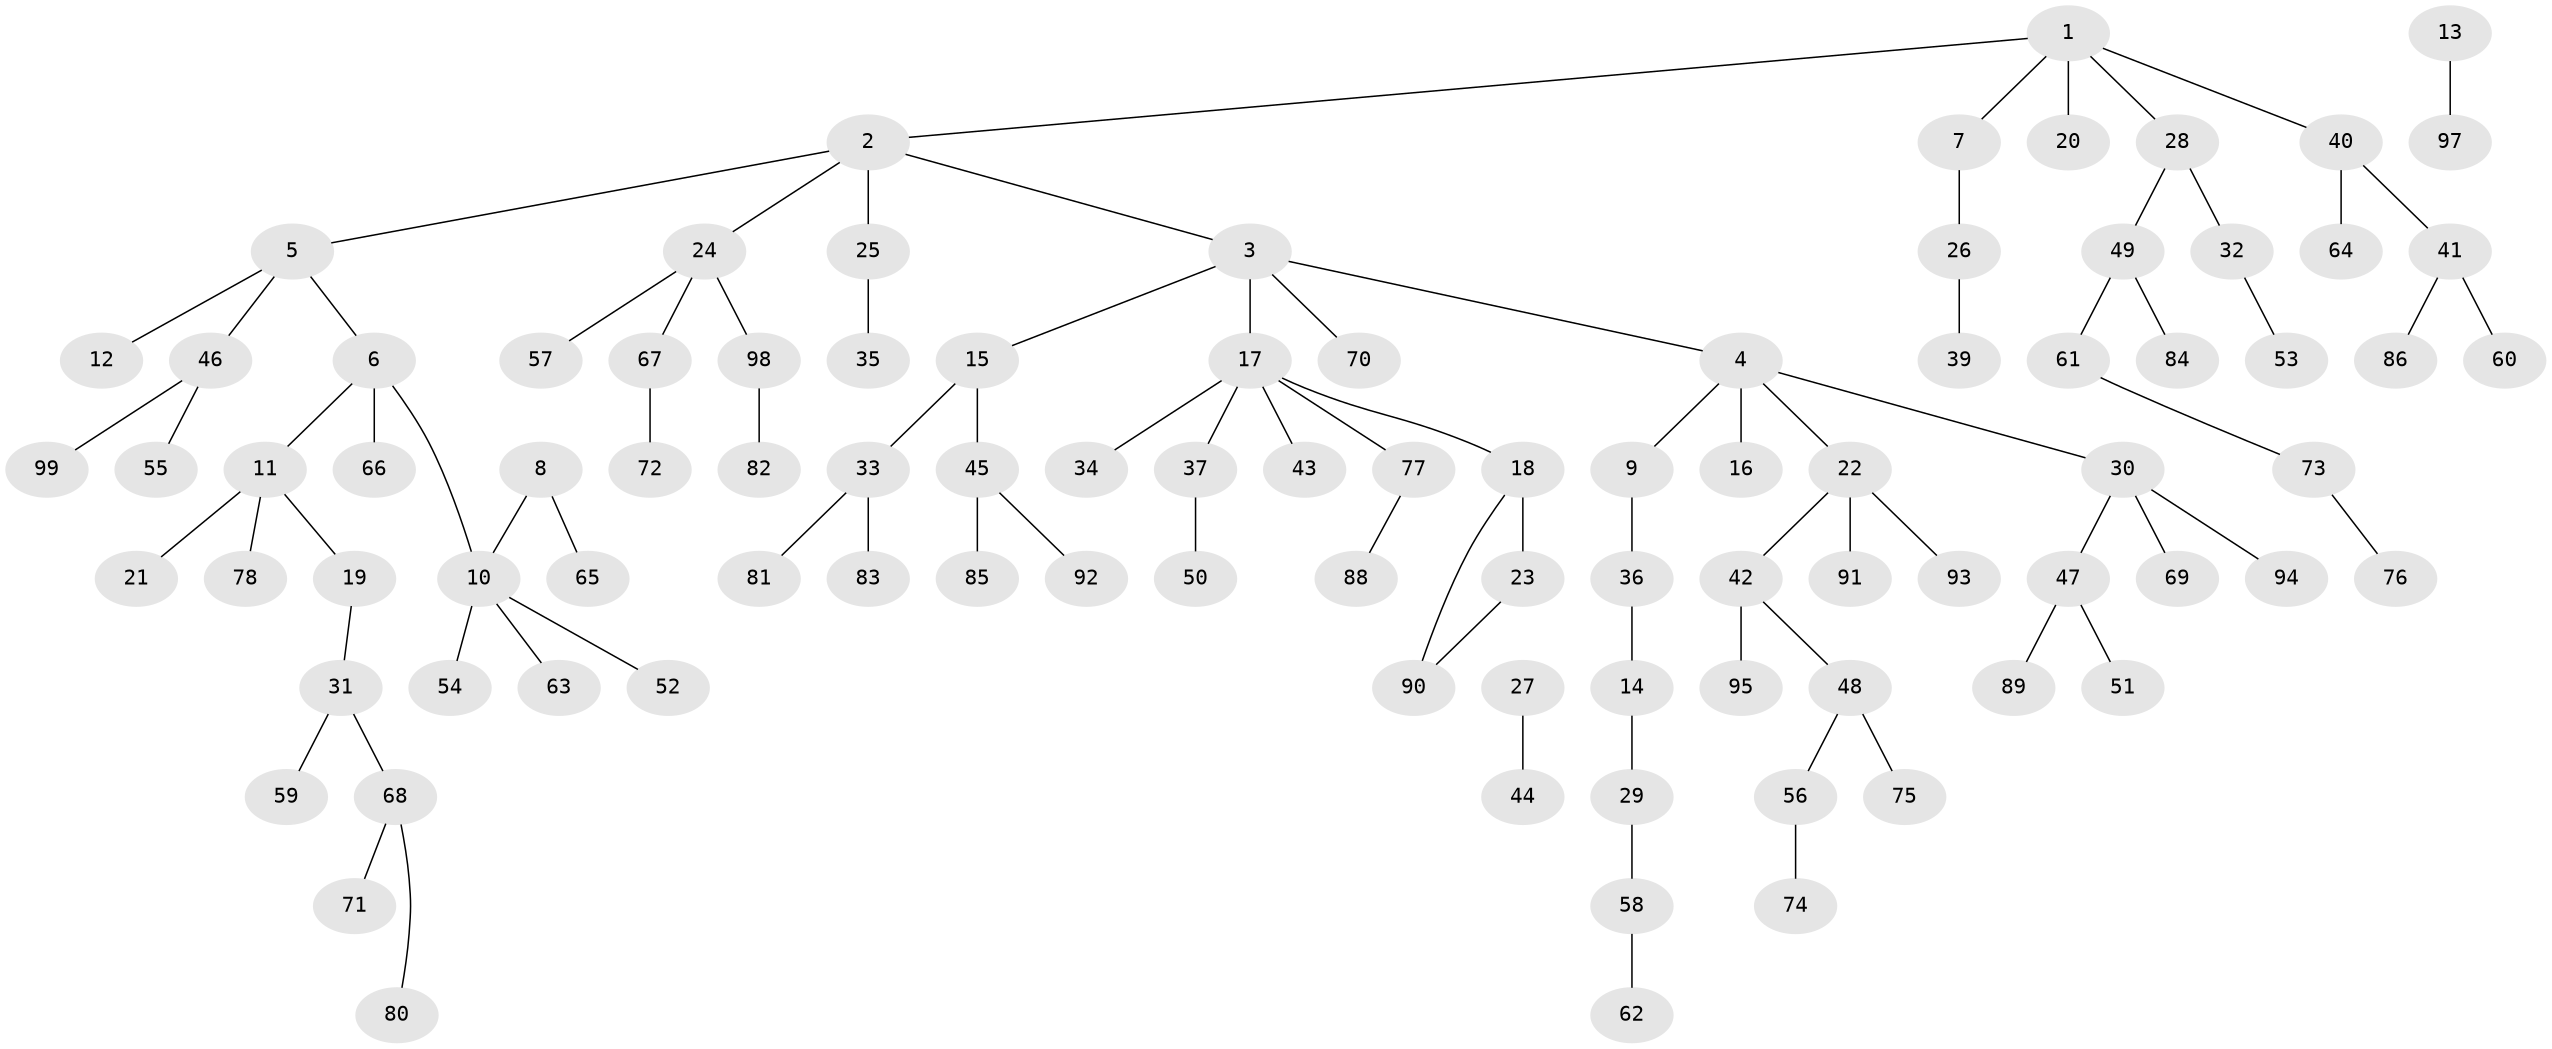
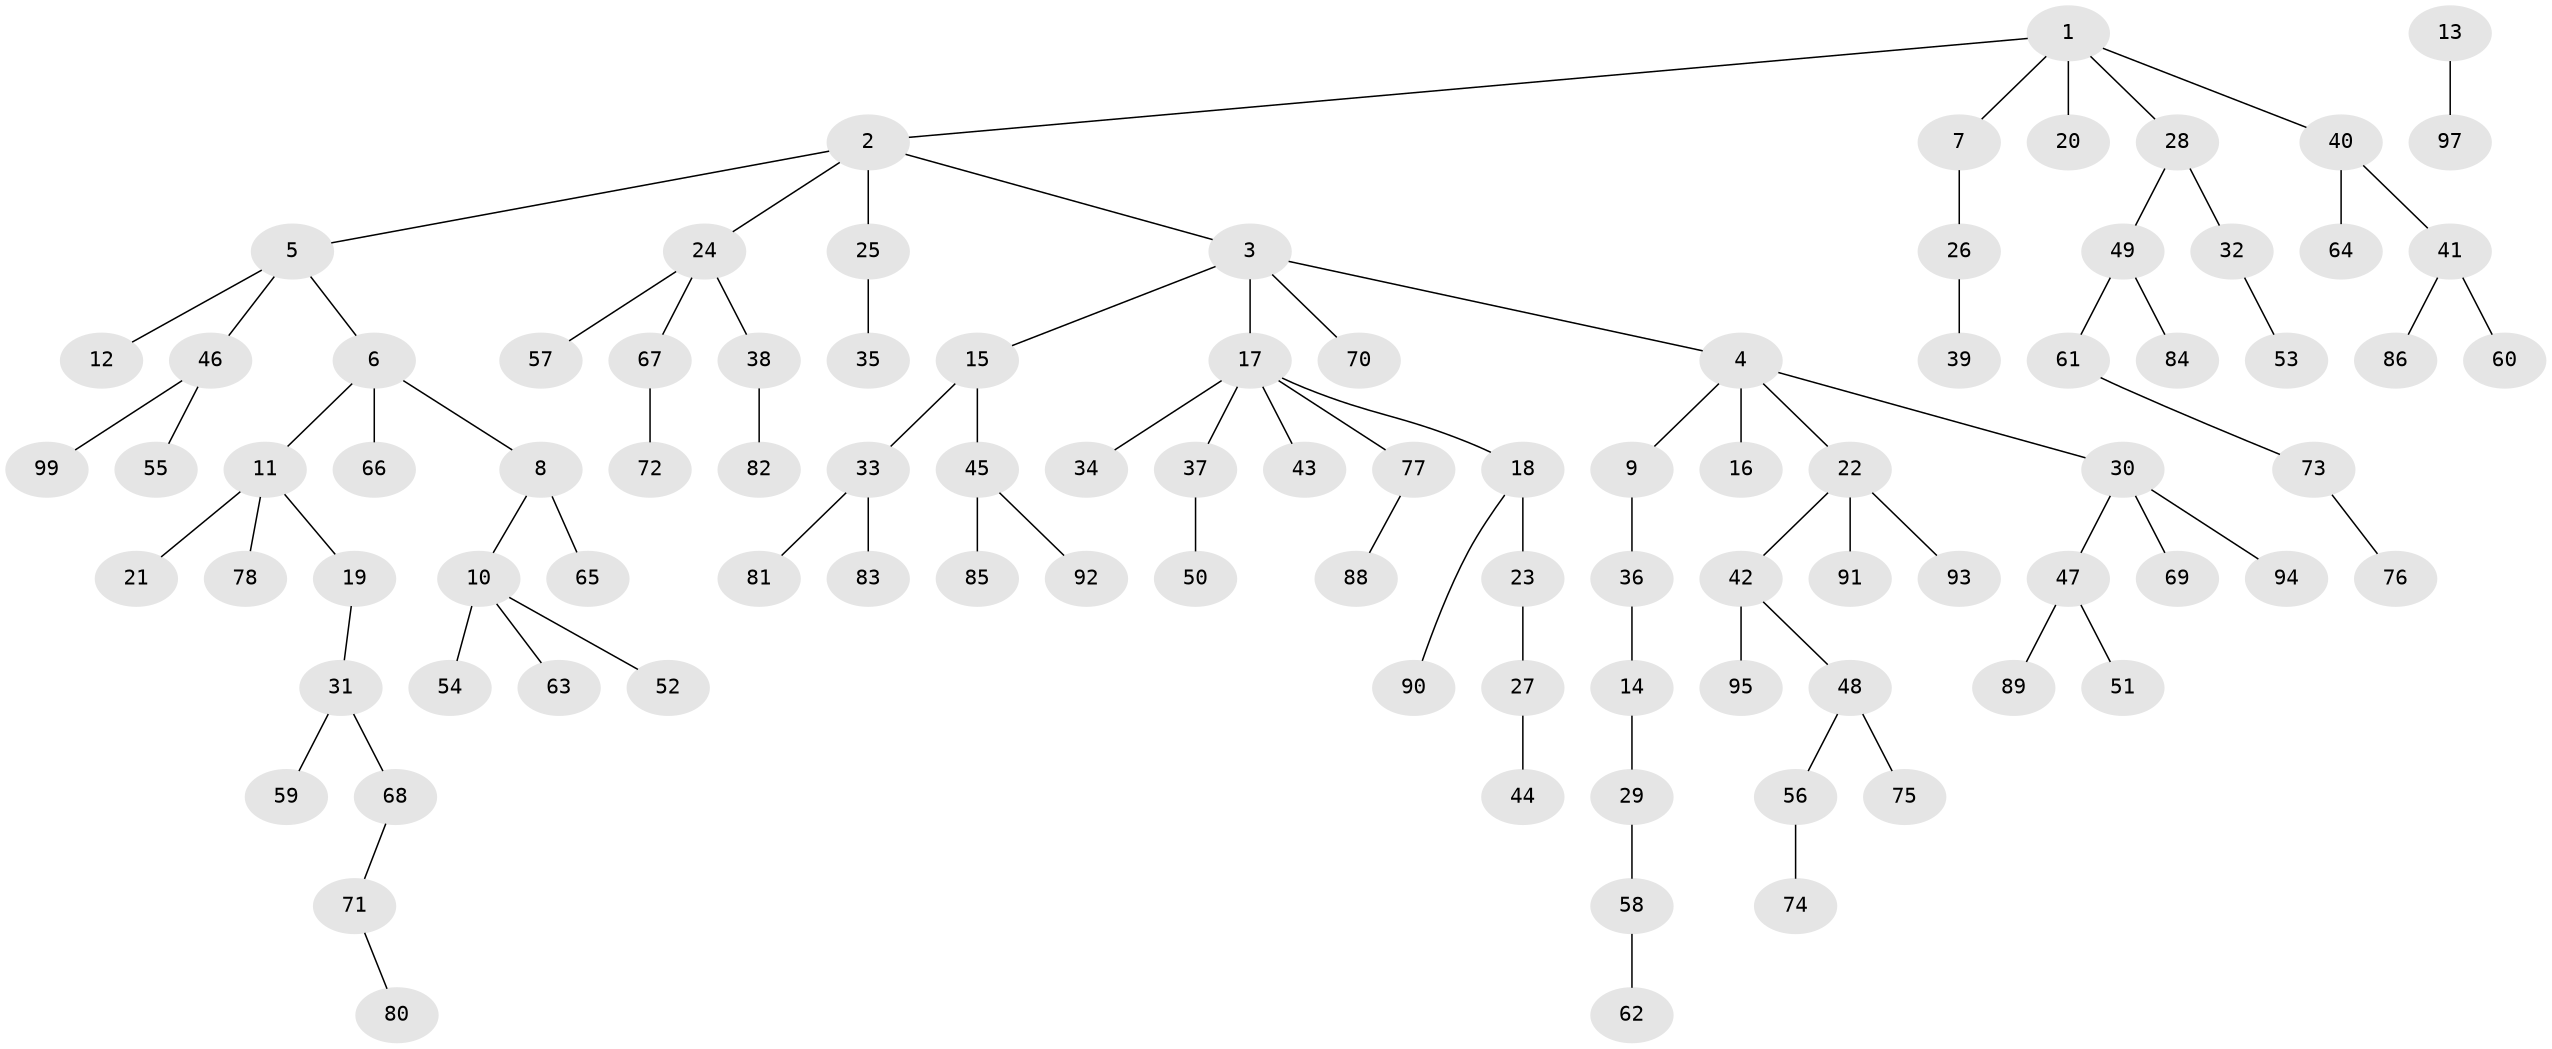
node "98": label "98" -> "38"
edge "6" -- "10": now "6" -- "8"
edge "23" -- "90": now "23" -- "27"
edge "68" -- "80": now "71" -- "80"
